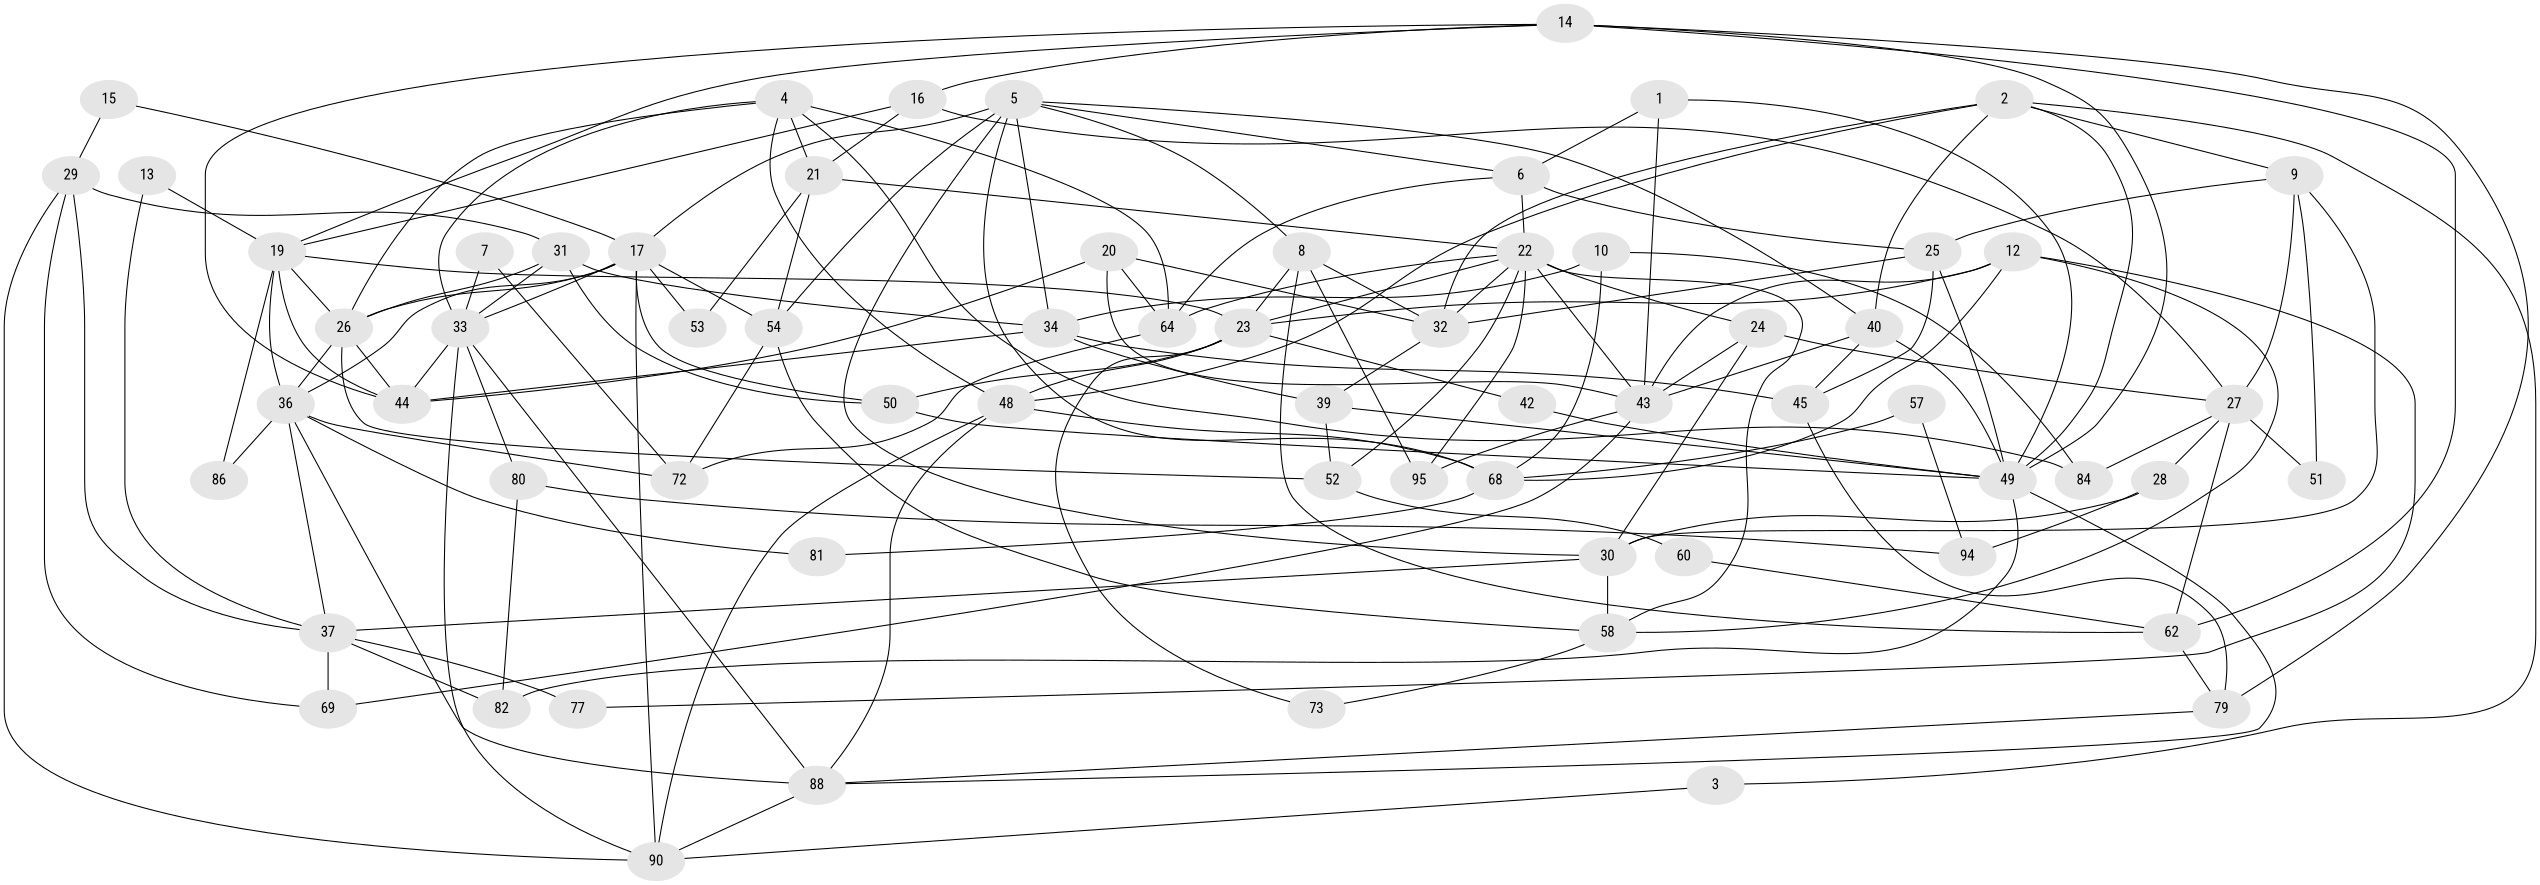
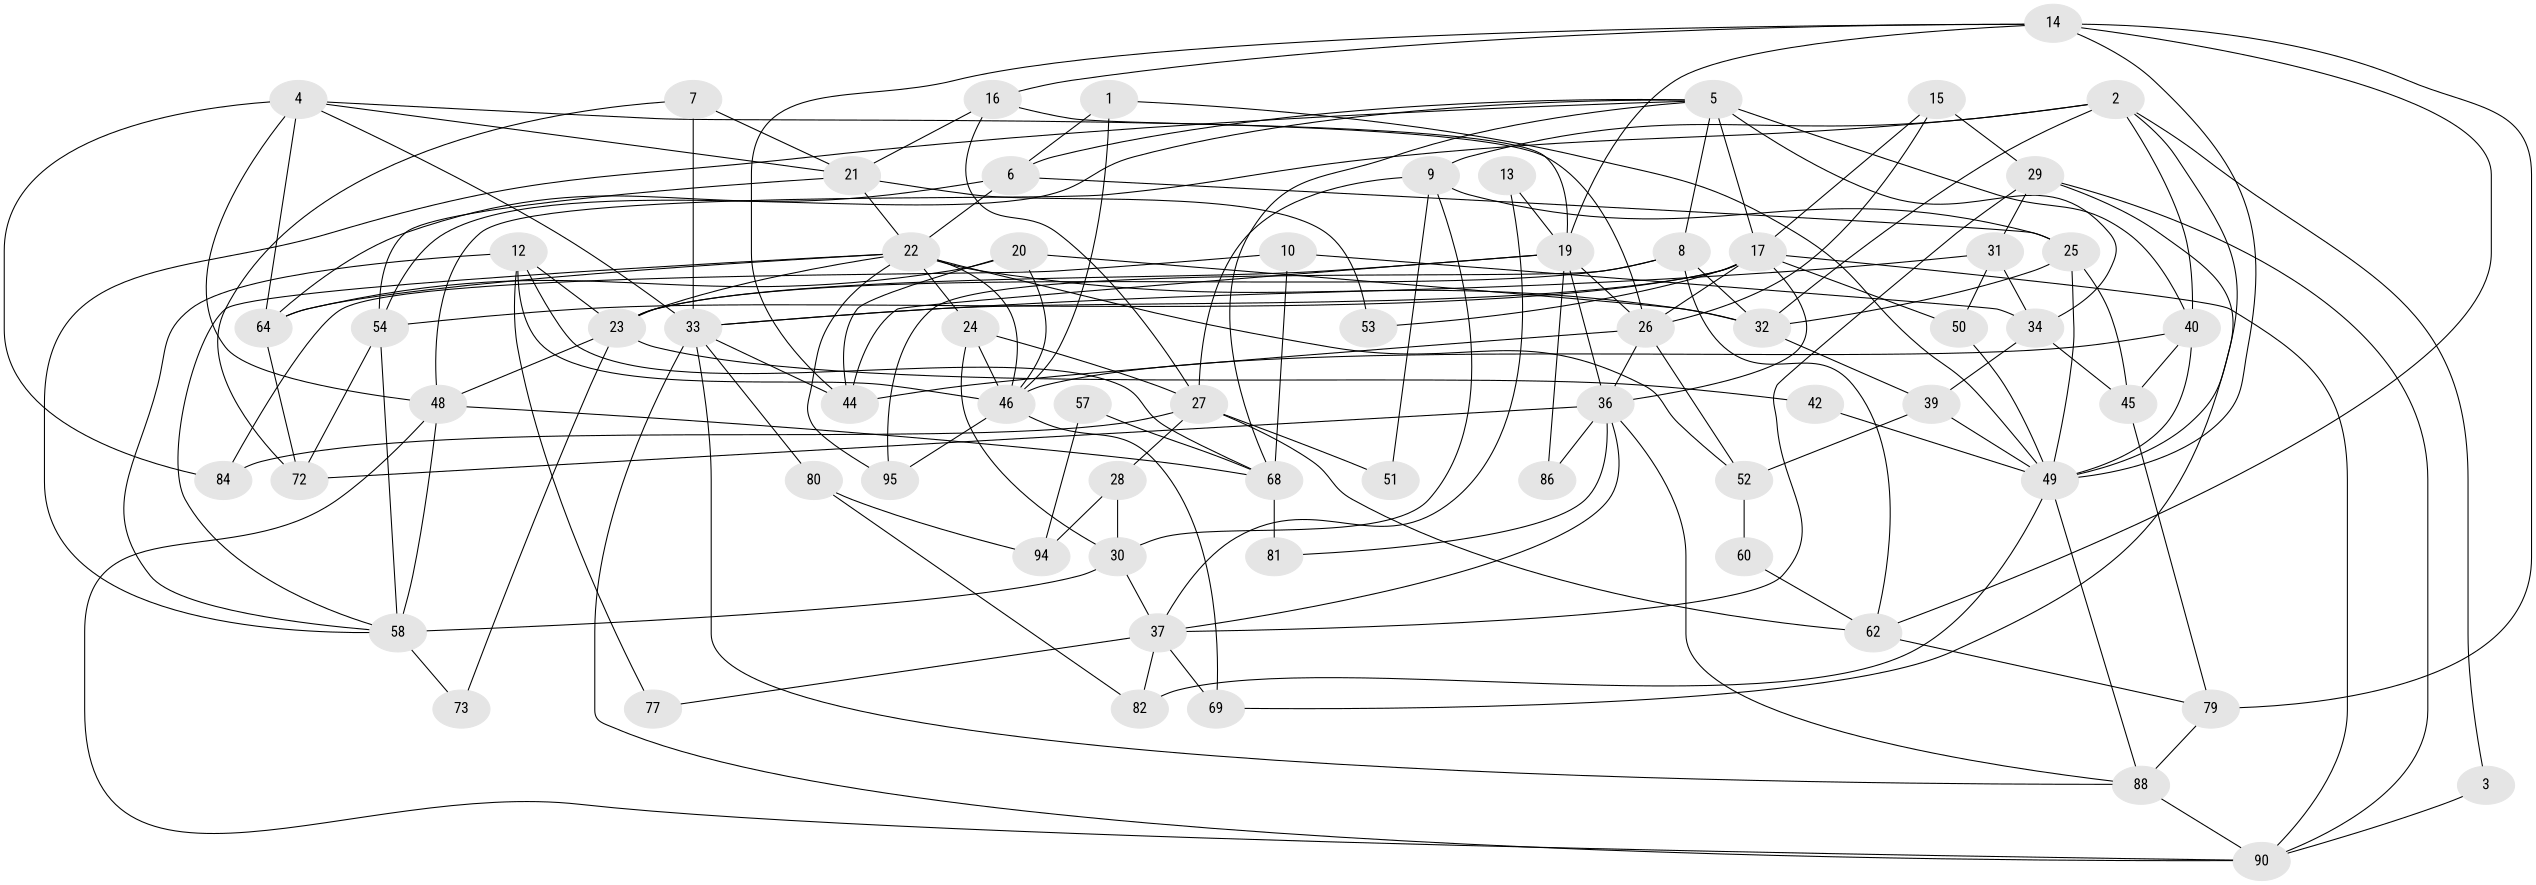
edge "7" -- "21": added
edge "31" -- "26": now "15" -- "26"
edge "34" -- "44": removed
edge "23" -- "50": removed
node "43": label "43" -> "46"
edge "5" -- "30": now "5" -- "58"
edge "48" -- "88": now "48" -- "58"
